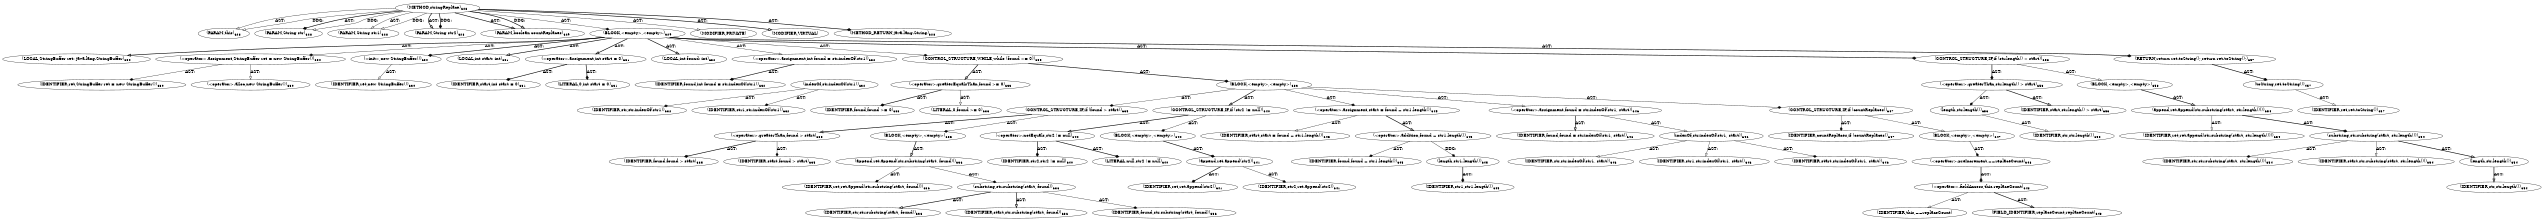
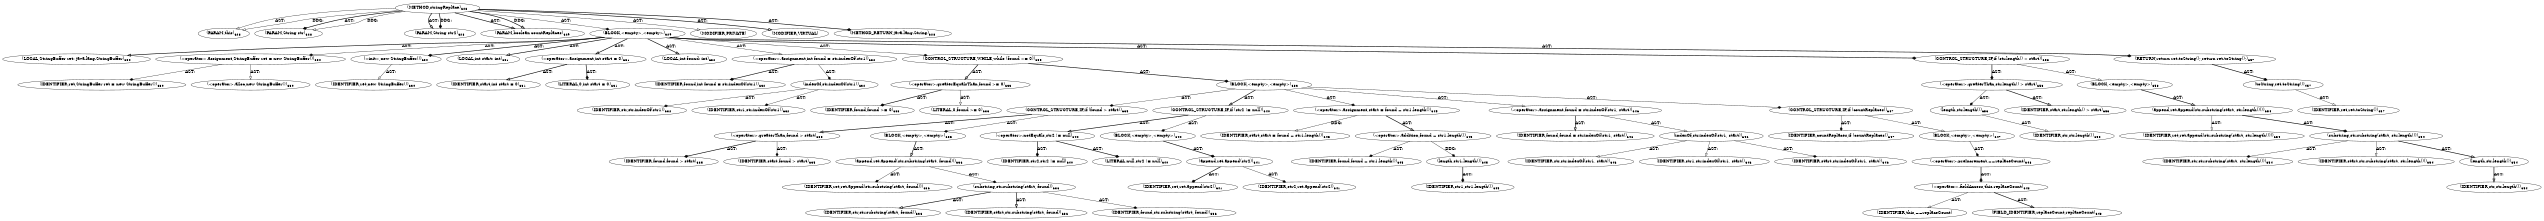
node "(PARAM,String str1)": removed
edge "(<operator>.assignment,int found = str.indexOf(str1))" -> "(indexOf,str.indexOf(str1))": added, label "AST:"
edge "(<operator>.assignment,int start = 0)" -> "(IDENTIFIER,start,int start = 0)": arrowhead diamond -> onormal
edge "(<operator>.assignment,start = found + str1.length())" -> "(IDENTIFIER,start,start = found + str1.length())": label "AST: " -> "DDG: "
